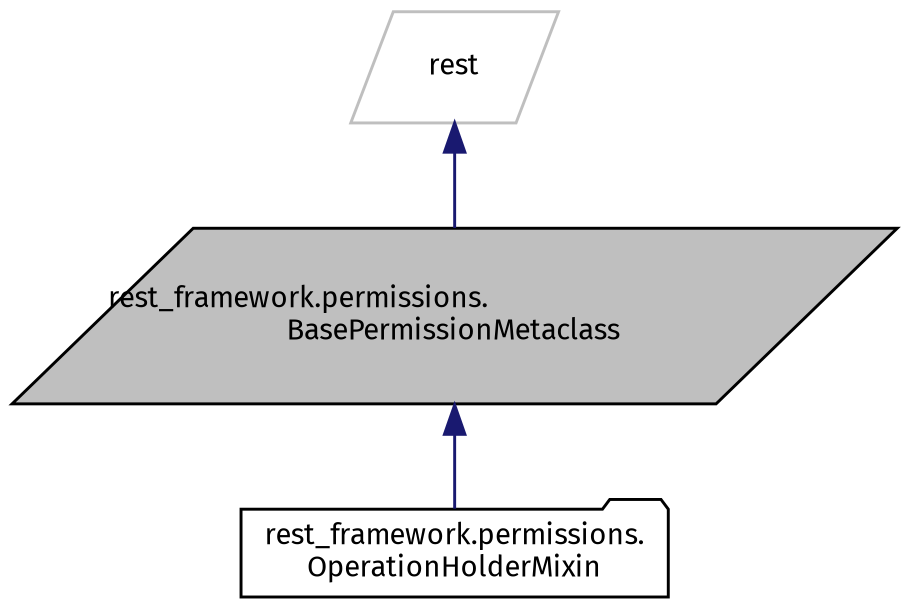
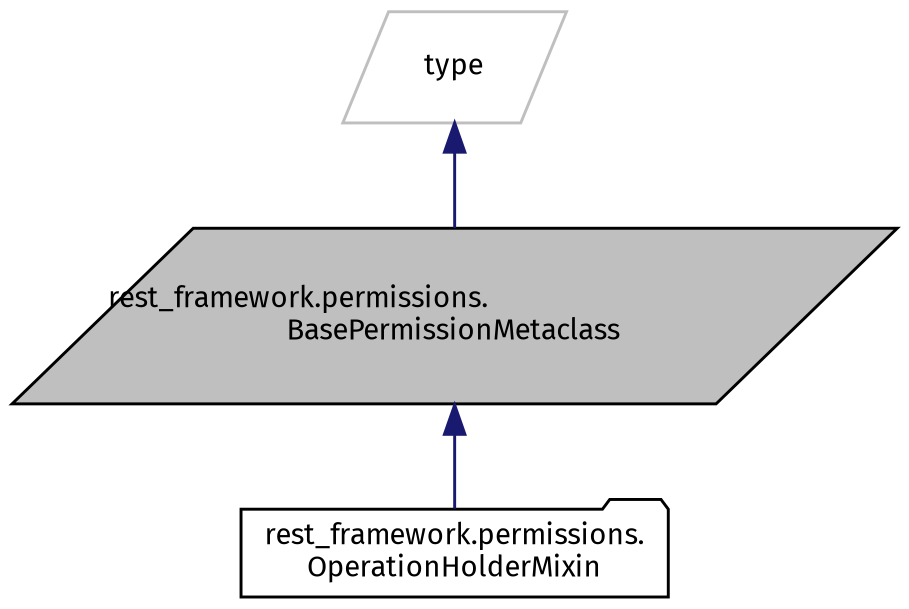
node "rest": label "rest" -> "type"
